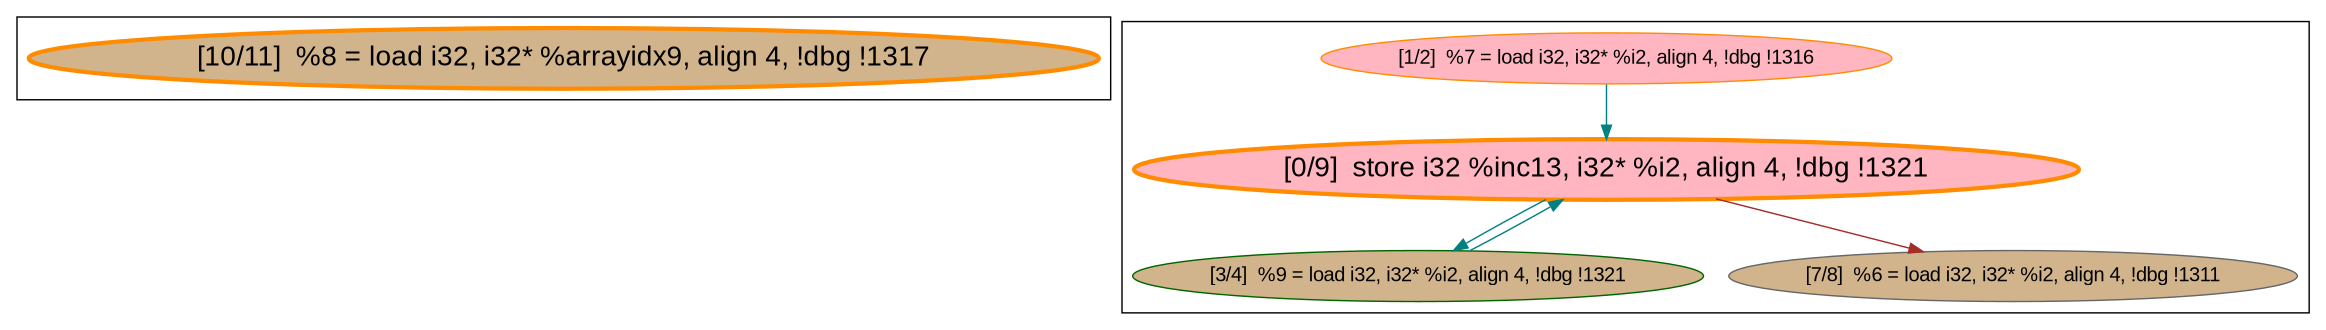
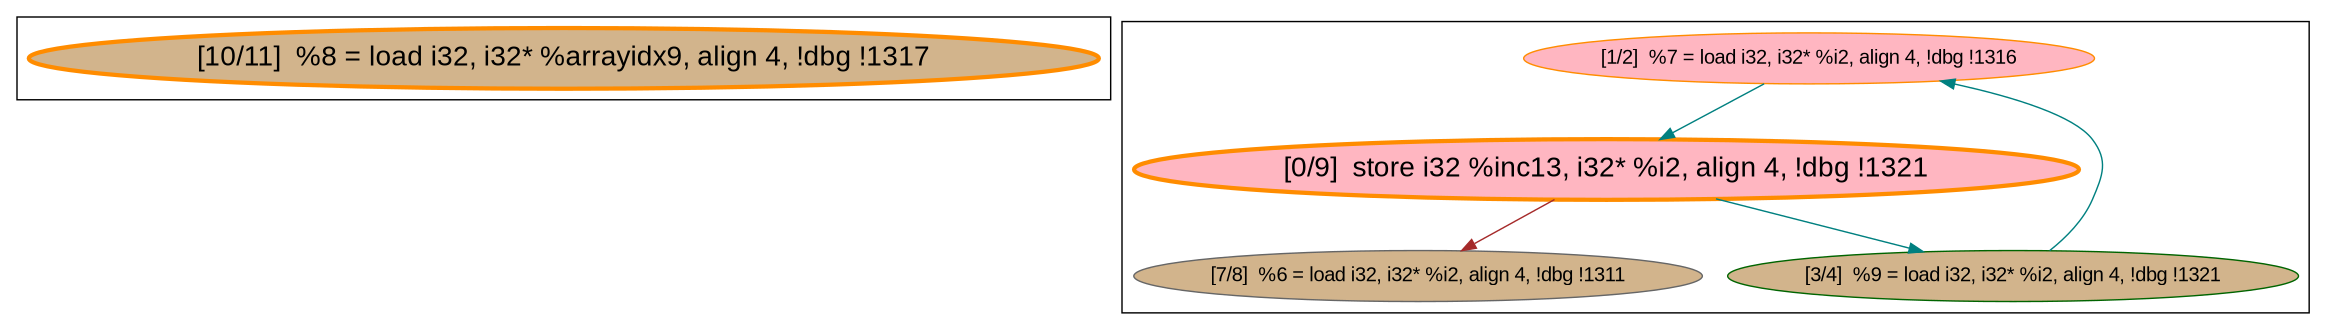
edge "[3/4]  %9 = load i32, i32* %i2, align 4, !dbg !1321" -> "[0/9]  store i32 %inc13, i32* %i2, align 4, !dbg !1321": now "[3/4]  %9 = load i32, i32* %i2, align 4, !dbg !1321" -> "[1/2]  %7 = load i32, i32* %i2, align 4, !dbg !1316"
